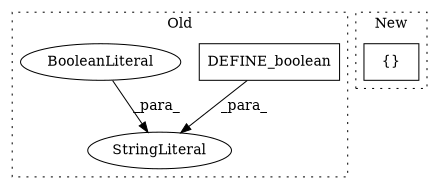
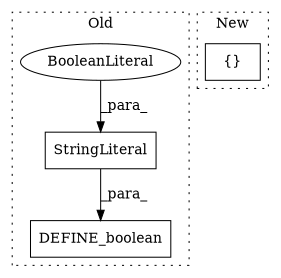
edge "DEFINE_boolean" -> "StringLiteral": reversed
node "StringLiteral": shape ellipse -> box
